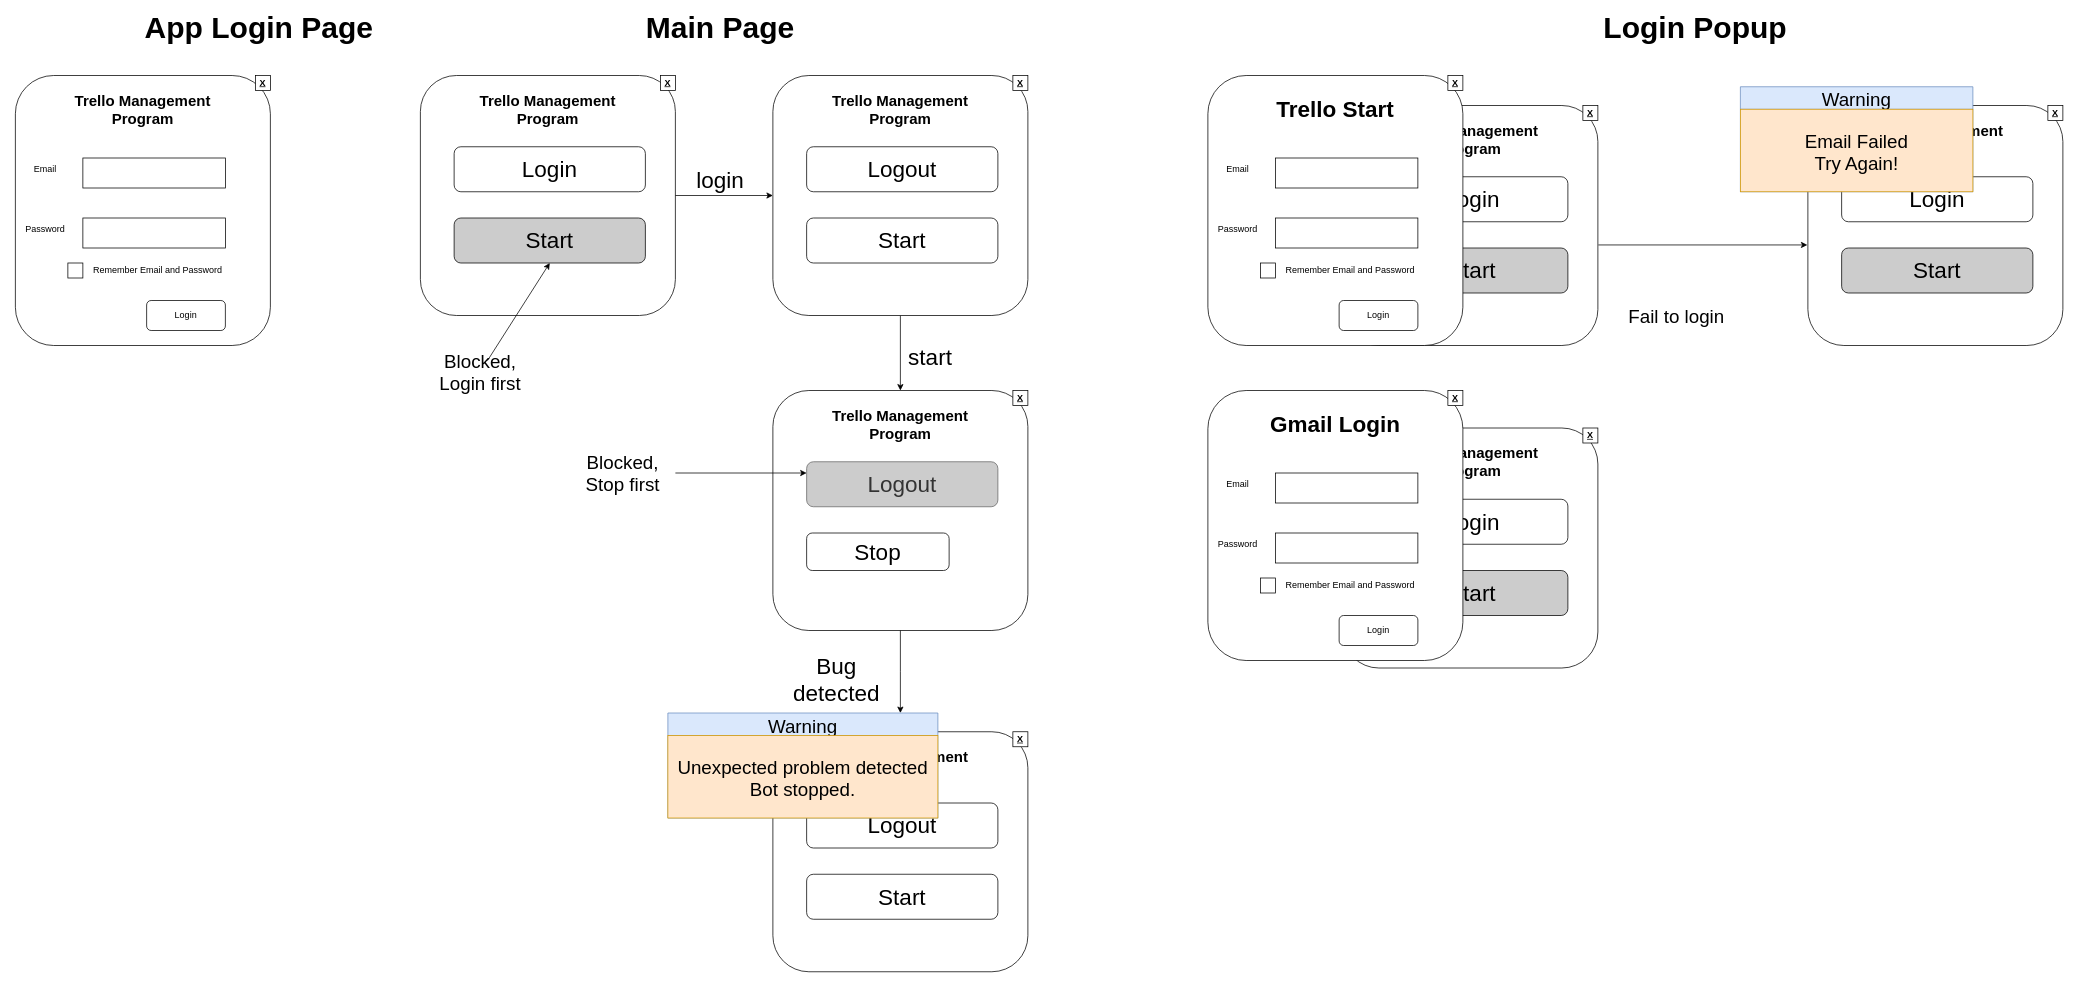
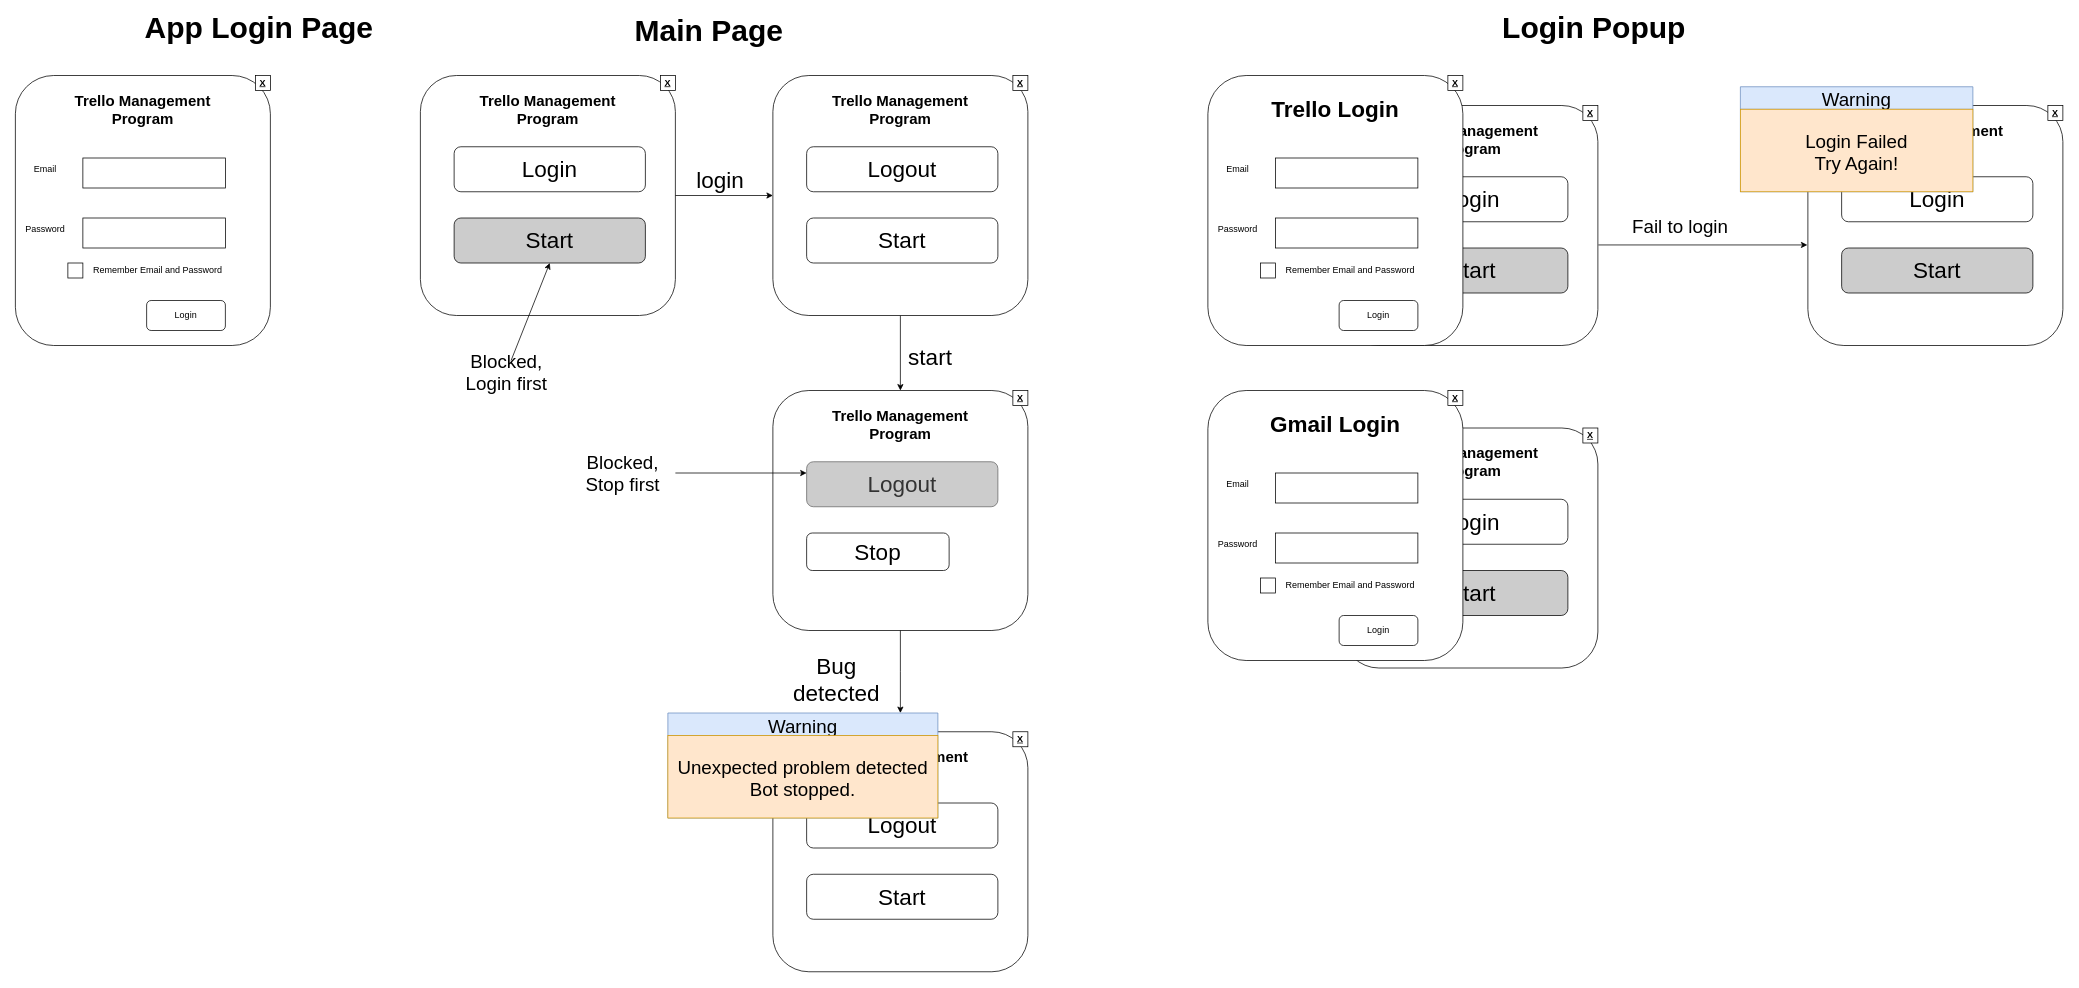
node "Main Page": moved (720, 27) -> (709, 30)
node "Login Popup": moved (1695, 27) -> (1594, 27)
node "Trello Start": label "Trello Start" -> "Trello Login"
node "Email Failed Try Again!": label "Email Failed Try Again!" -> "Login Failed Try Again!"
node "Fail to login": moved (1677, 315) -> (1680, 225)
node "Blocked, Login first": moved (480, 372) -> (507, 372)
